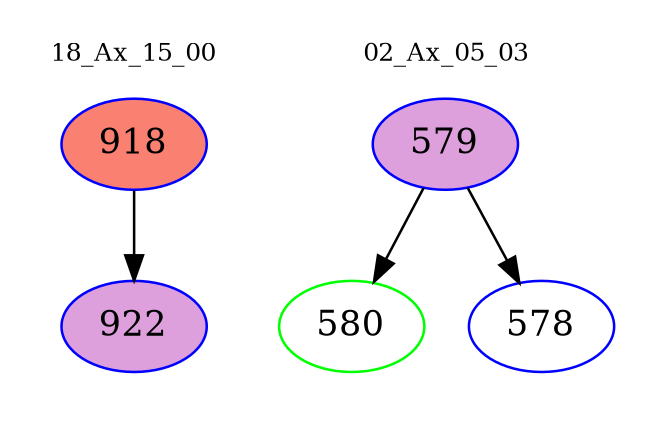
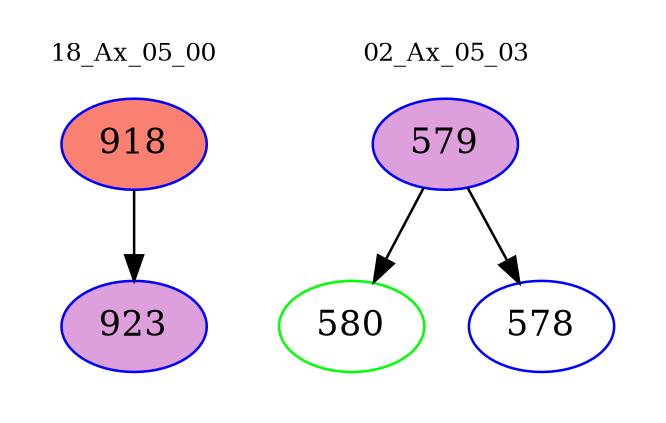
cluster "18_Ax_15_00": label "18_Ax_15_00" -> "18_Ax_05_00"
node "922": label "922" -> "923"
